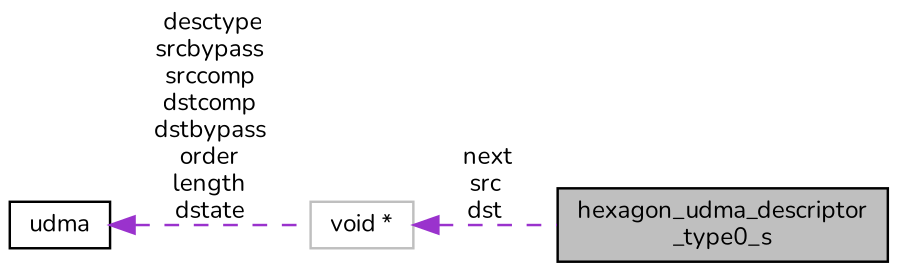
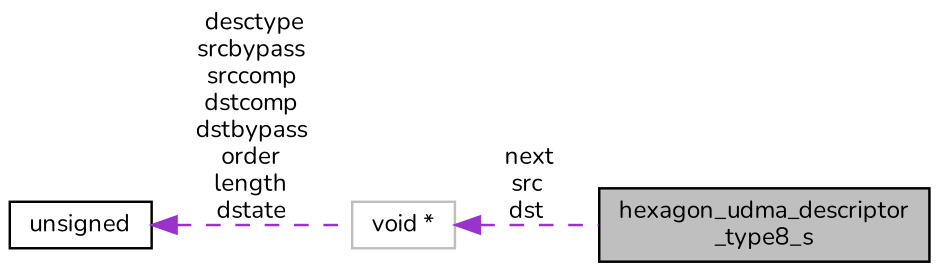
node "udma": label "udma" -> "unsigned"
node "hexagon_udma_descriptor _type0_s": label "hexagon_udma_descriptor _type0_s" -> "hexagon_udma_descriptor _type8_s"
